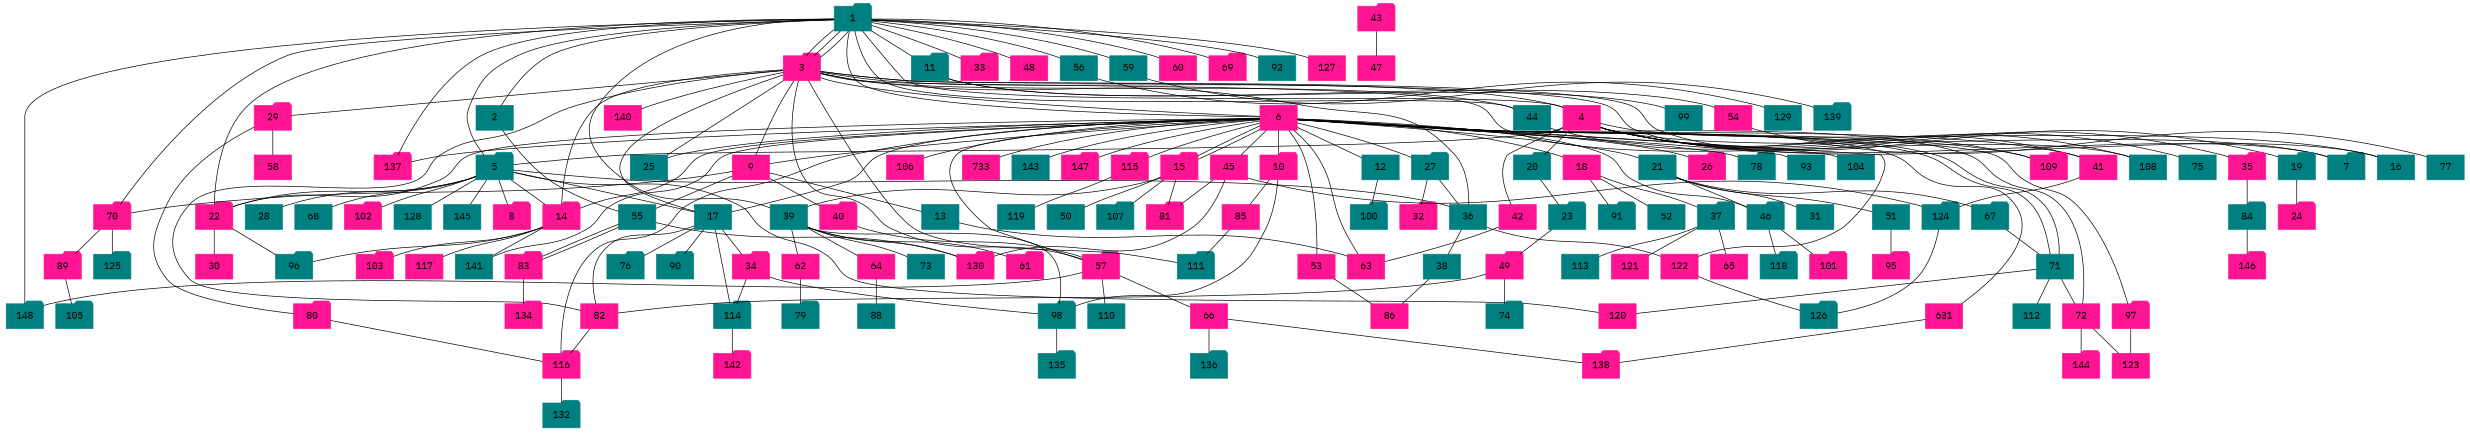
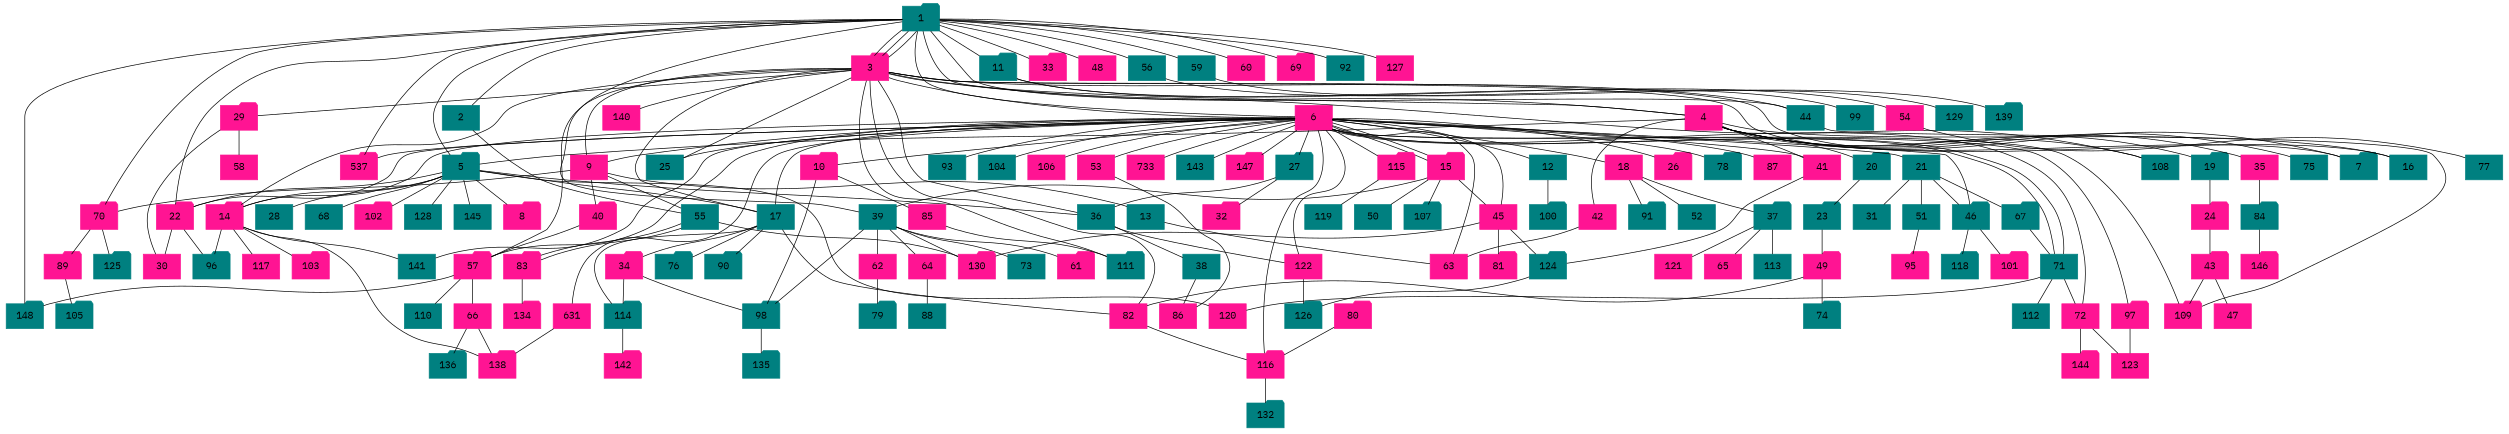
node "137": label "137" -> "537"
node "87": added
node "35": shape folder -> box
edge "15" -- "81": now "15" -- "45"
edge "24" -- "43": added
edge "29" -- "80": now "29" -- "30"
edge "14" -- "138": added
edge "43" -- "109": added
